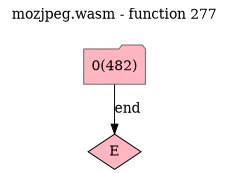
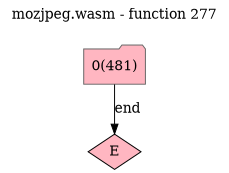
node "0(482)": label "0(482)" -> "0(481)"
